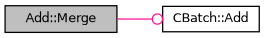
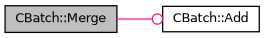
node "Add::Merge": label "Add::Merge" -> "CBatch::Merge"
